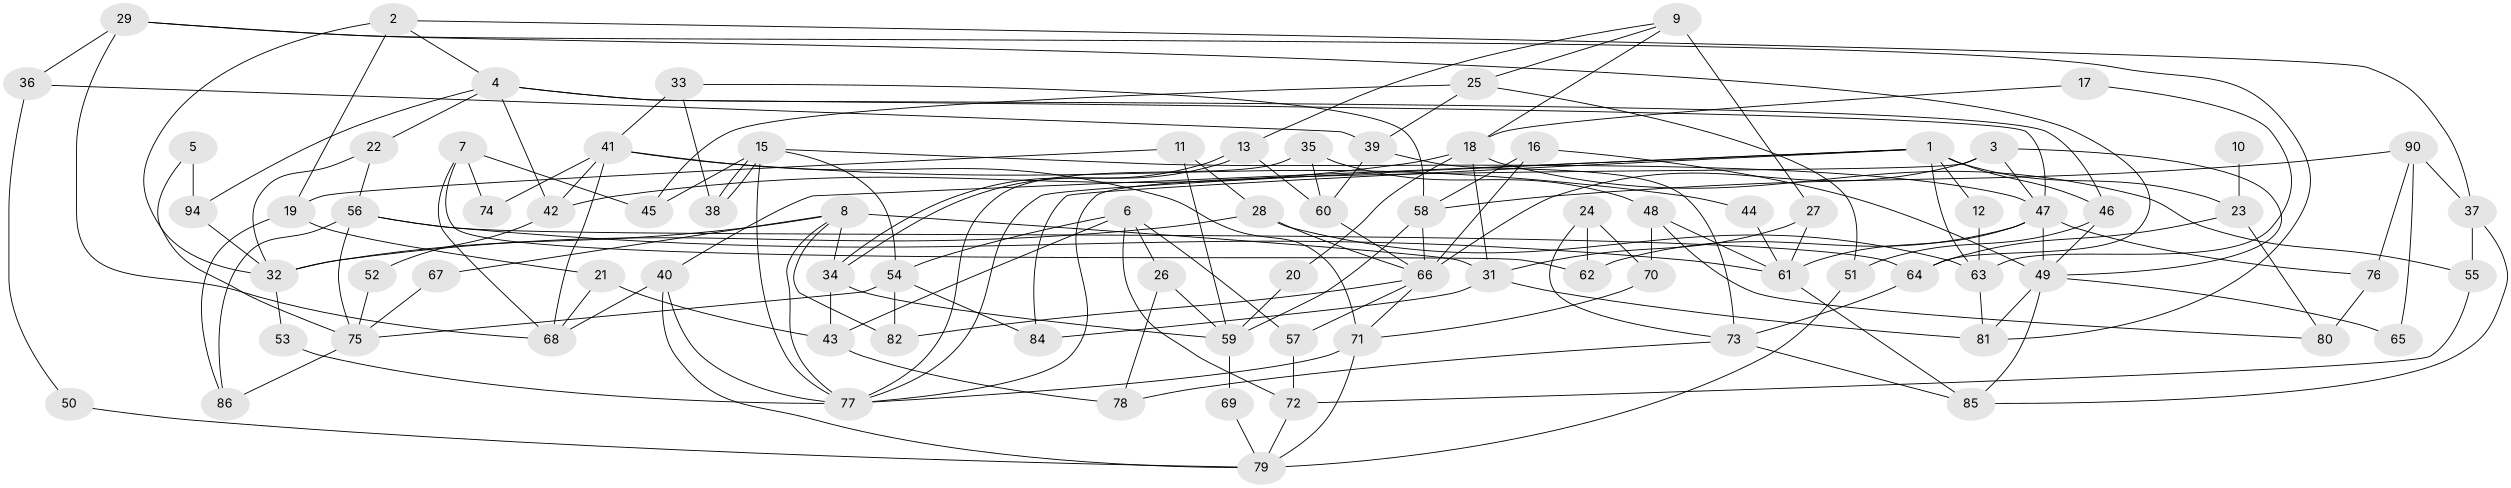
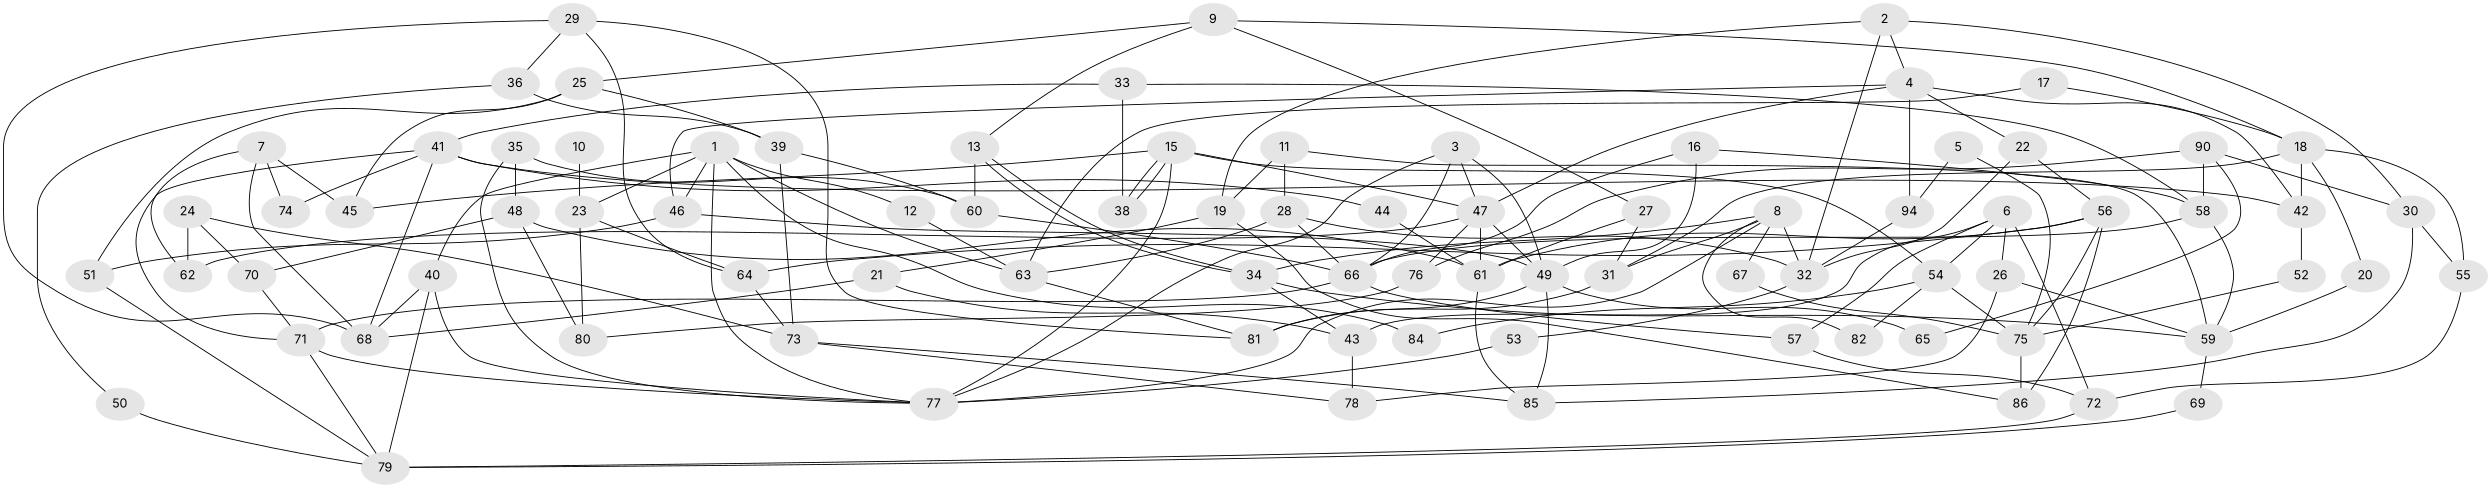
node "37": label "37" -> "30"
edge "66" -- "82": removed
edge "31" -- "84": removed
